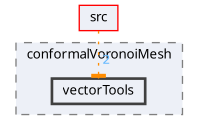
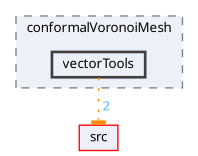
edge "src" -> "vectorTools": reversed
